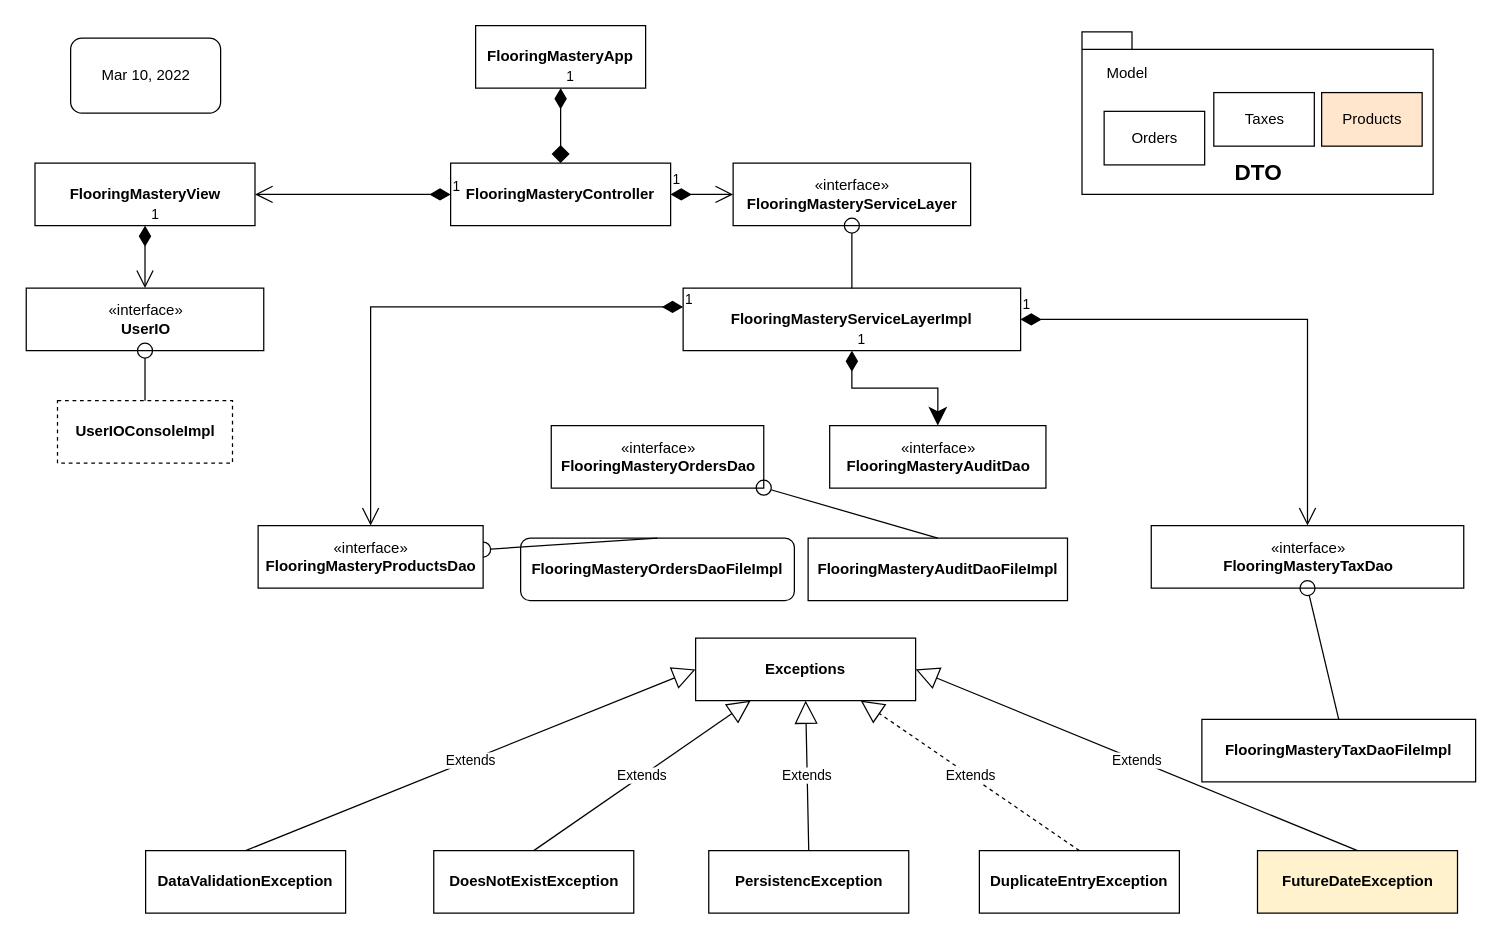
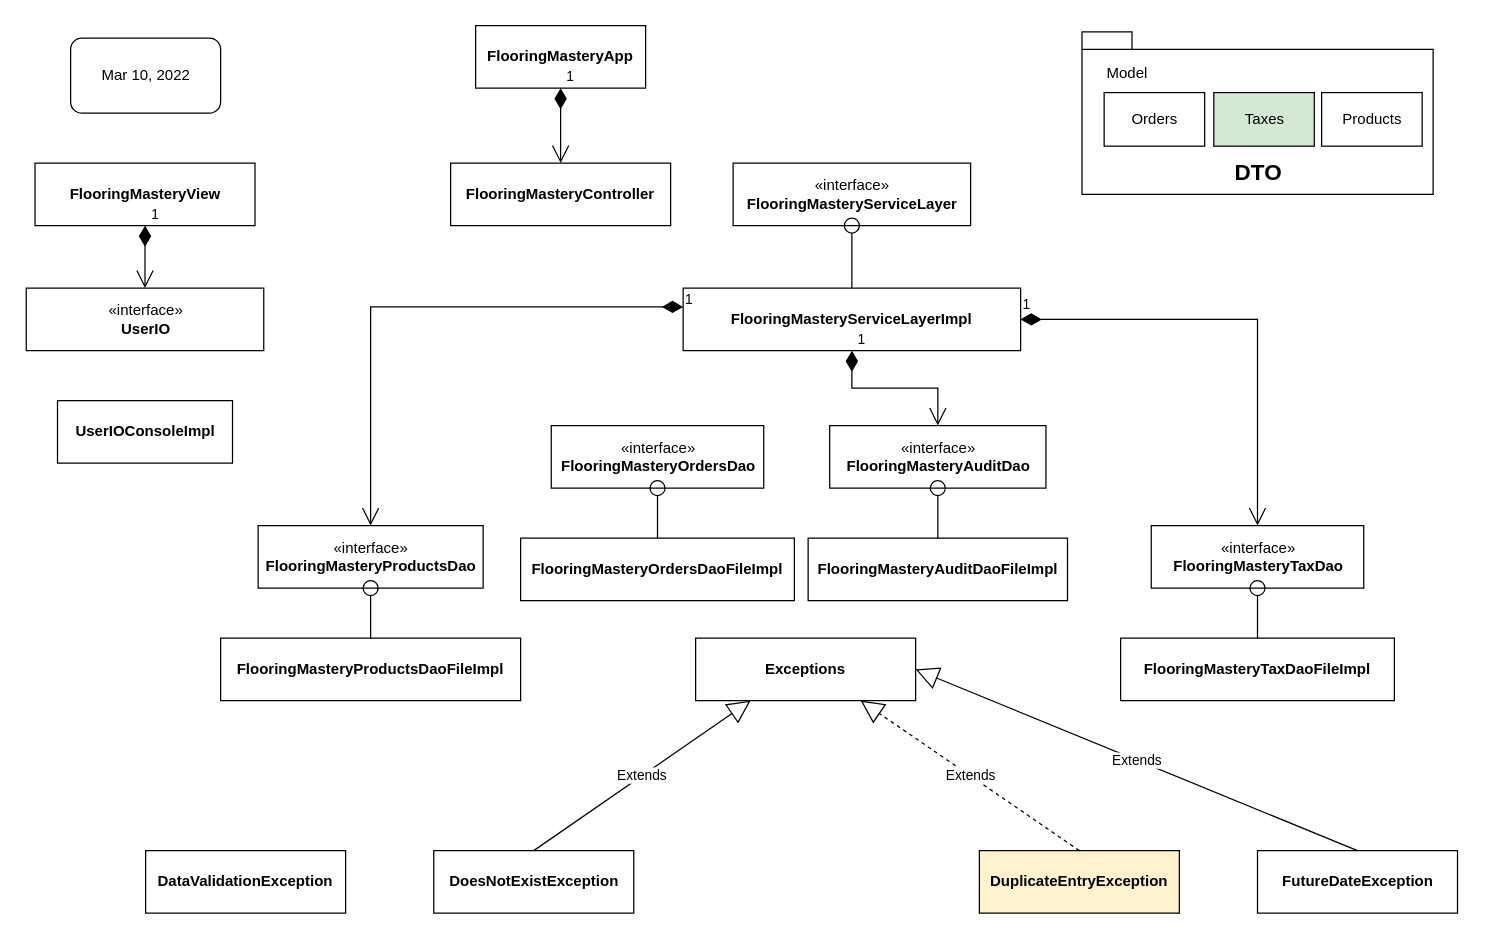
node "Taxes": fillcolor #ffffff -> #d5e8d4
node "Products": fillcolor #ffe6cc -> #ffffff
node "Orders": moved (1154, 138) -> (1154, 119)
edge "FlooringMasteryApp" -- "FlooringMasteryController": arrowhead diamond -> open
edge "FlooringMasteryView" -- "FlooringMasteryController": removed, label "1"
edge "FlooringMasteryController" -- "«interface» FlooringMasteryServiceLayer": removed, label "1"
edge "UserIOConsoleImpl" -> "«interface» UserIO": removed
edge "FlooringMasteryServiceLayerImpl" -- "«interface» FlooringMasteryAuditDao": arrowhead classic -> open
node "UserIOConsoleImpl": style dashed -> solid
edge "FlooringMasteryAuditDaoFileImpl" -> "«interface» FlooringMasteryOrdersDao": now "FlooringMasteryAuditDaoFileImpl" -> "«interface» FlooringMasteryAuditDao"
edge "FlooringMasteryOrdersDaoFileImpl" -> "«interface» FlooringMasteryProductsDao": now "FlooringMasteryOrdersDaoFileImpl" -> "«interface» FlooringMasteryOrdersDao"
node "«interface» FlooringMasteryTaxDao": size 313x63 -> 213x63
node "FlooringMasteryOrdersDaoFileImpl": shape rounded rectangle -> rectangle
edge "FlooringMasteryProductsDaoFileImpl" -> "«interface» FlooringMasteryProductsDao": added
node "FlooringMasteryProductsDaoFileImpl": added
node "FlooringMasteryTaxDaoFileImpl": moved (1339, 751) -> (1258, 669)
edge "DataValidationException" -> "Exceptions": removed, label "Extends"
edge "PersistencException" -> "Exceptions": removed, label "Extends"
node "PersistencException": removed
node "DuplicateEntryException": fillcolor #ffffff -> #fff2cc
node "FutureDateException": fillcolor #fff2cc -> #ffffff
